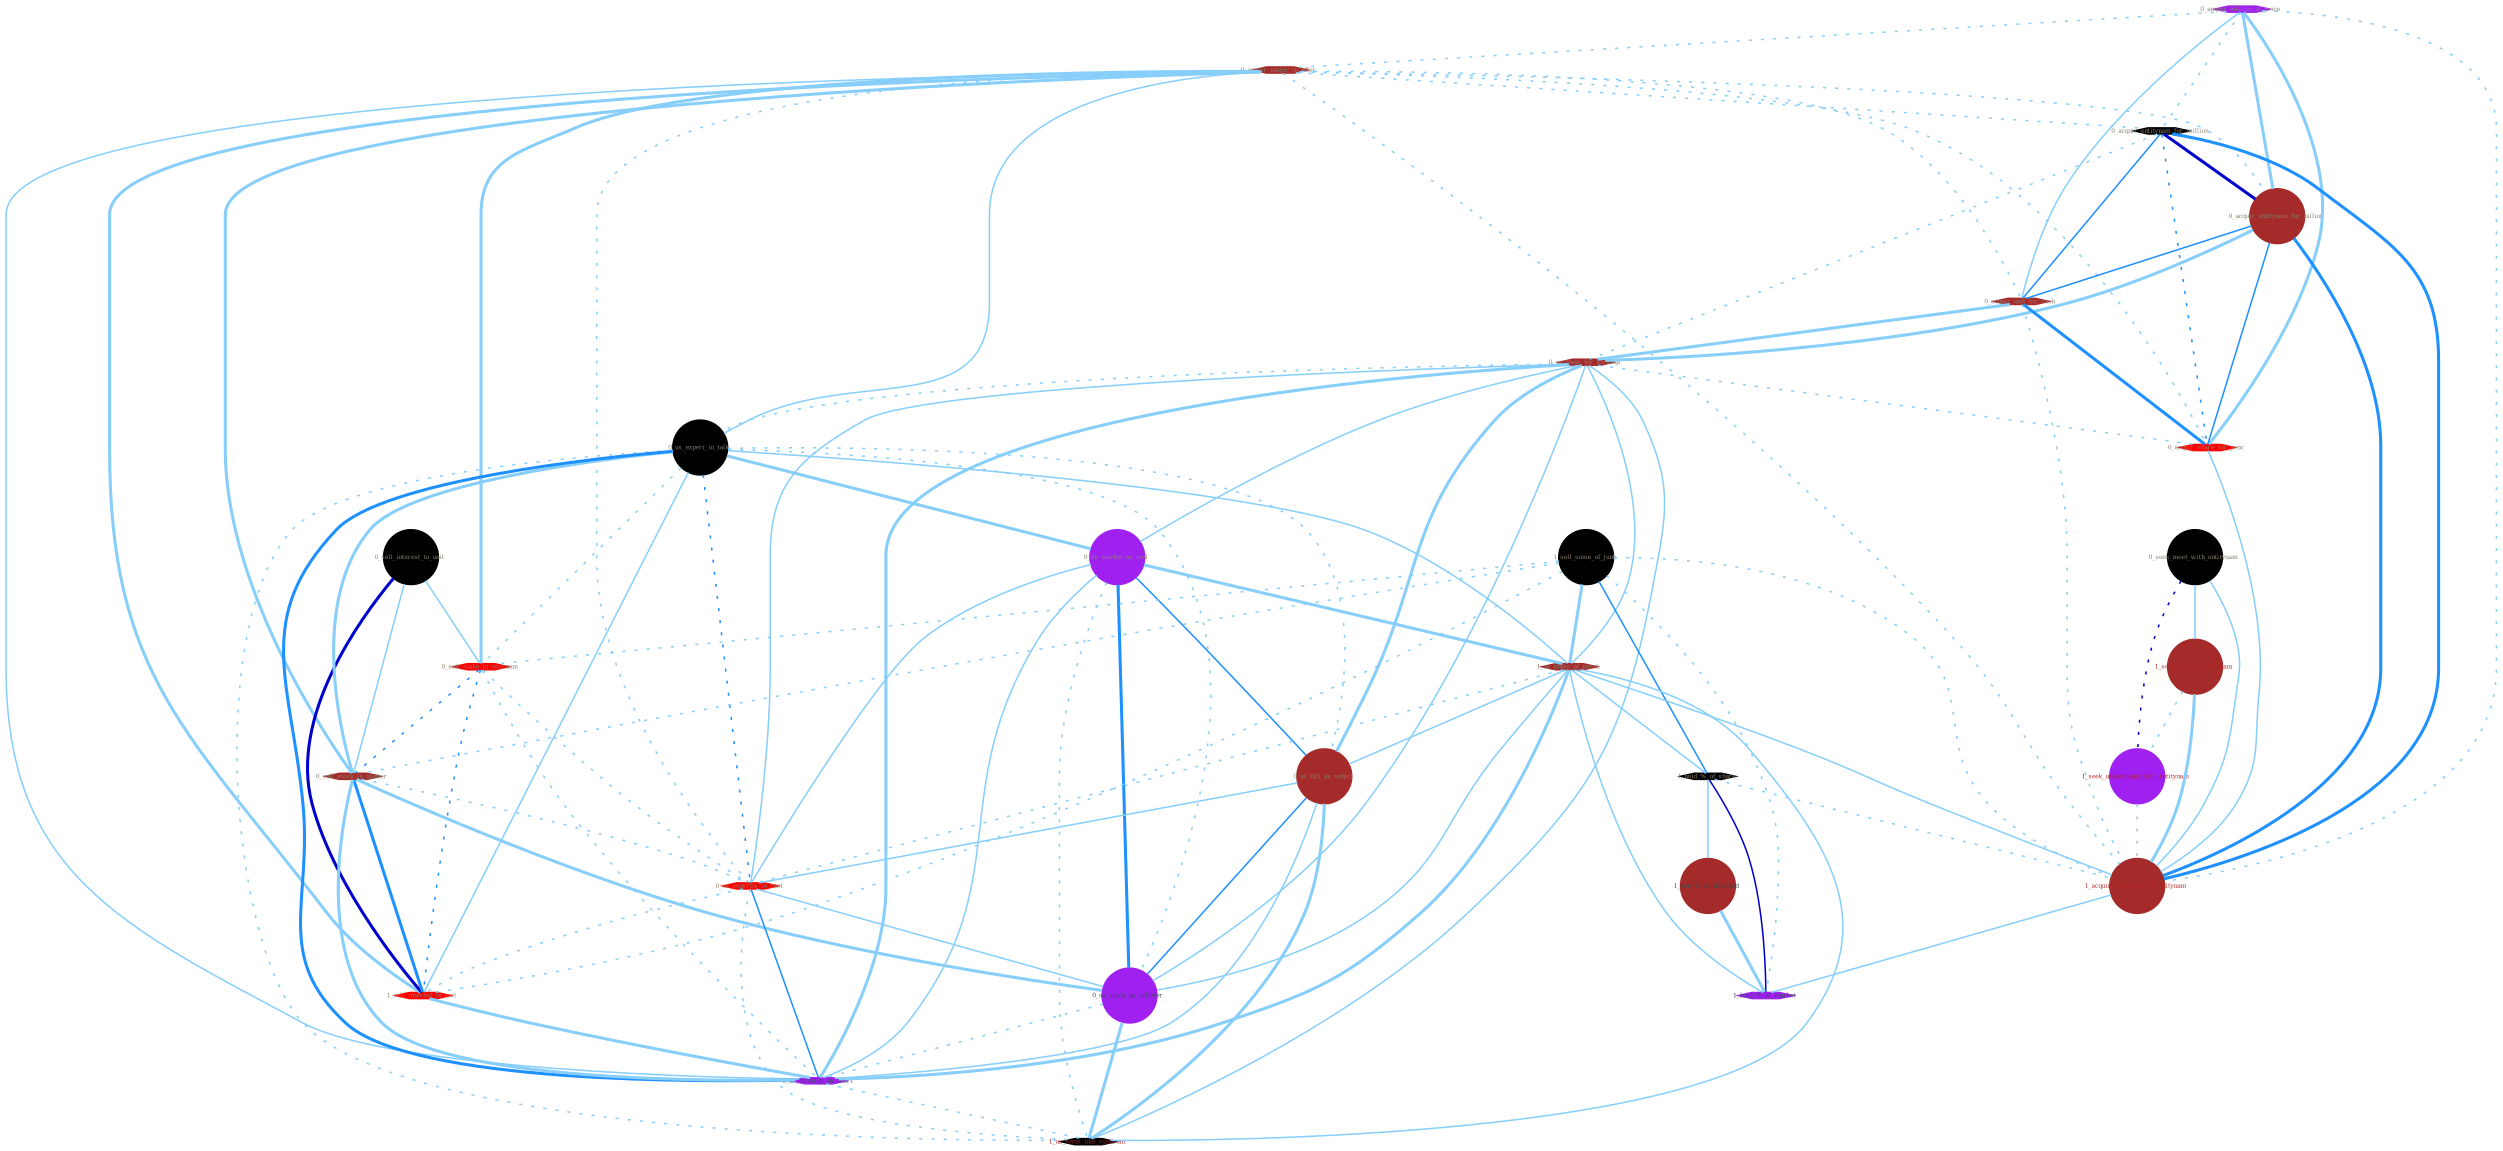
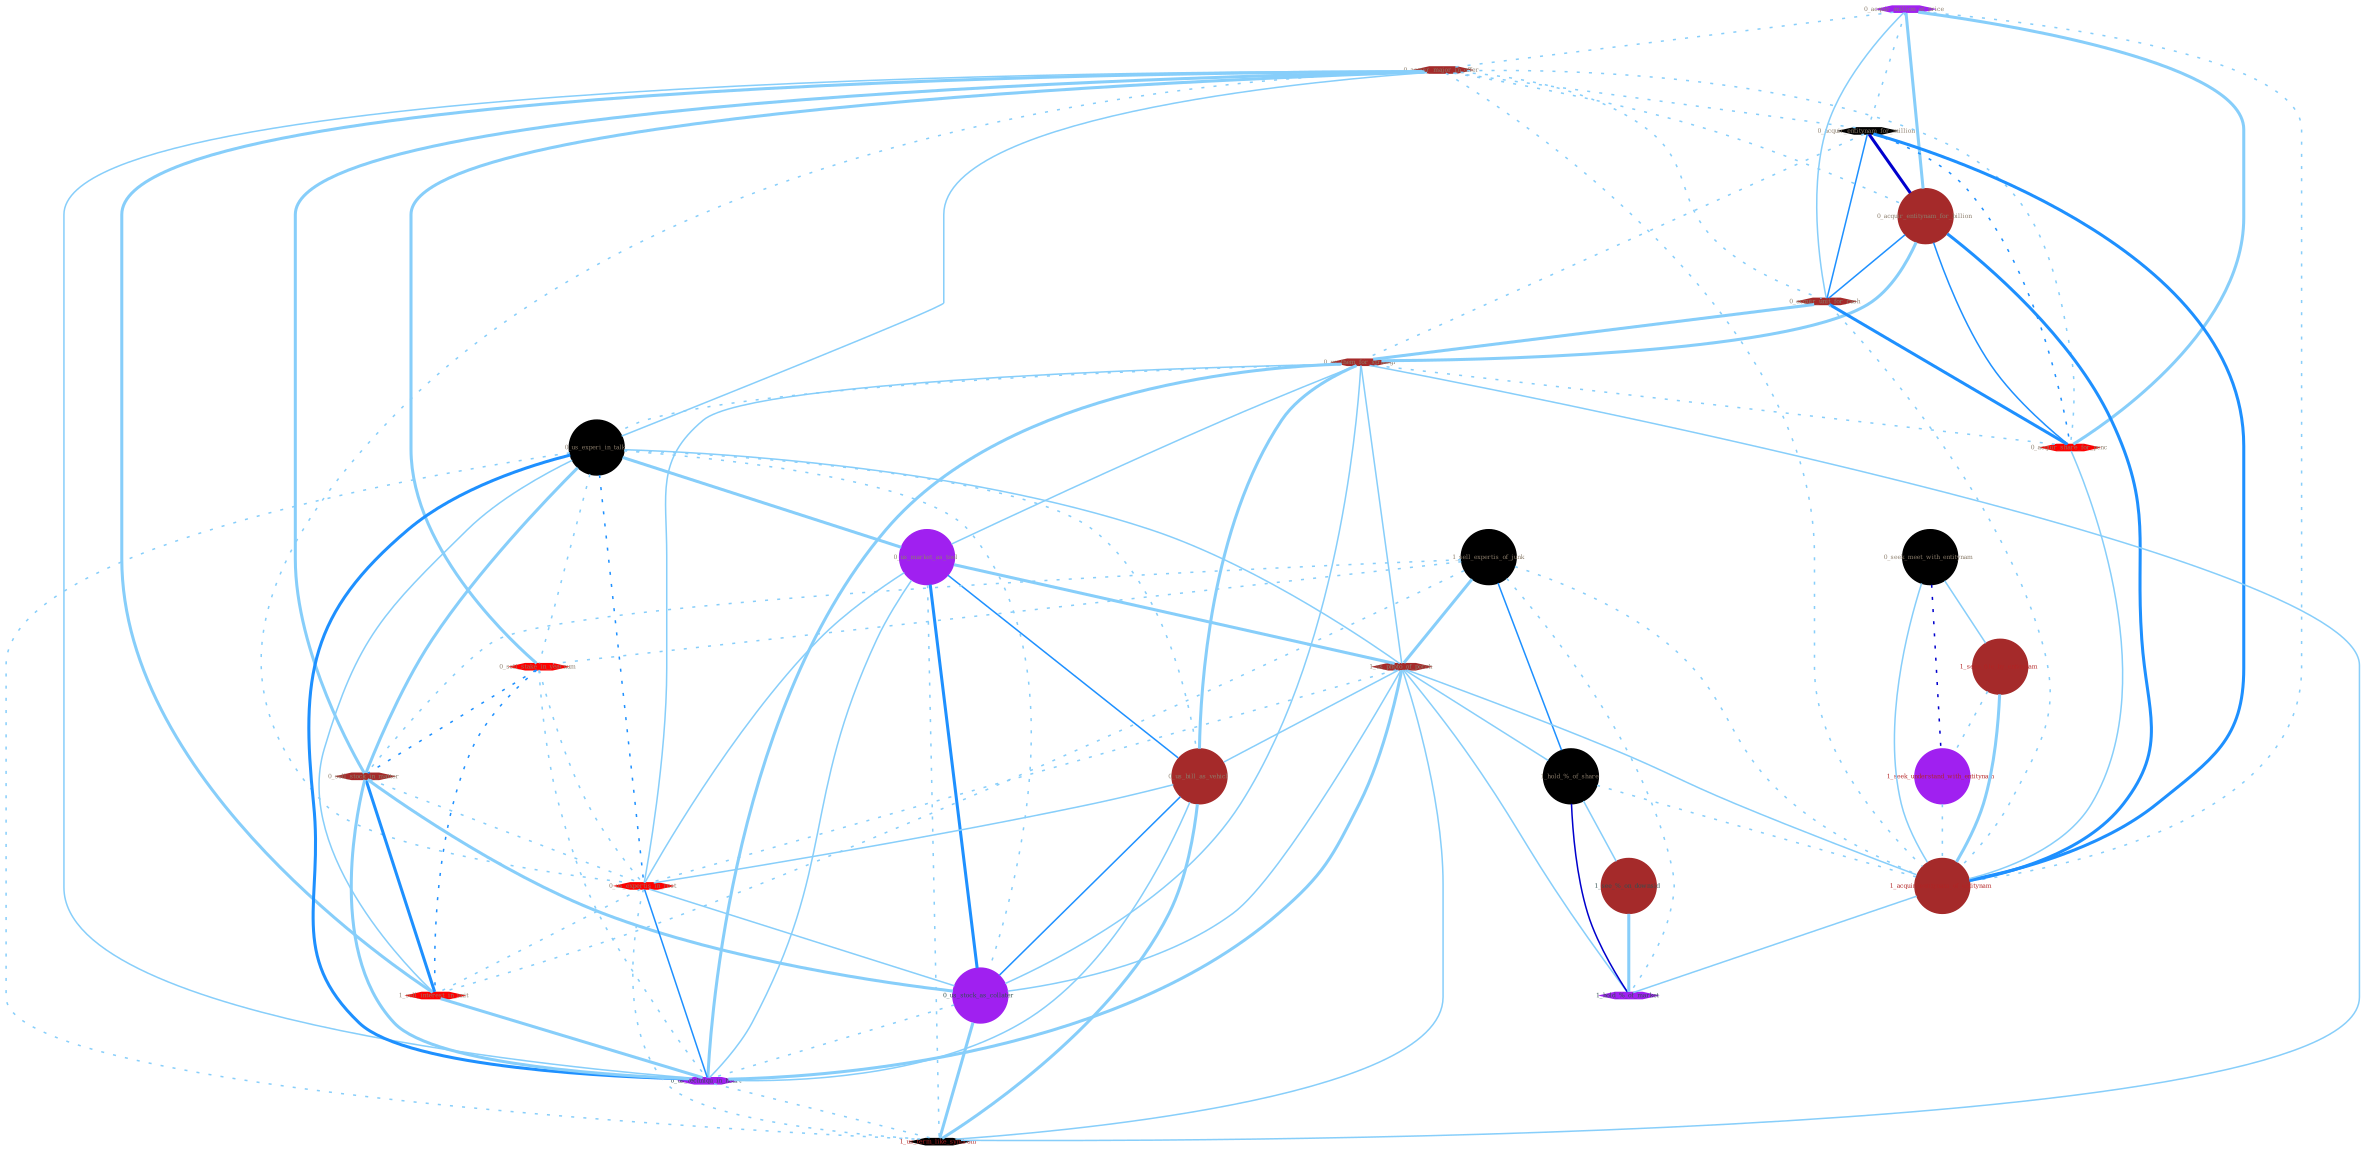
node "0_sell_interest_to_unit": removed
node "1_sell_some_of_junk": label "1_sell_some_of_junk" -> "1_sell_expertis_of_junk"
node "1_hold_%_of_share": shape hexagon -> circle
